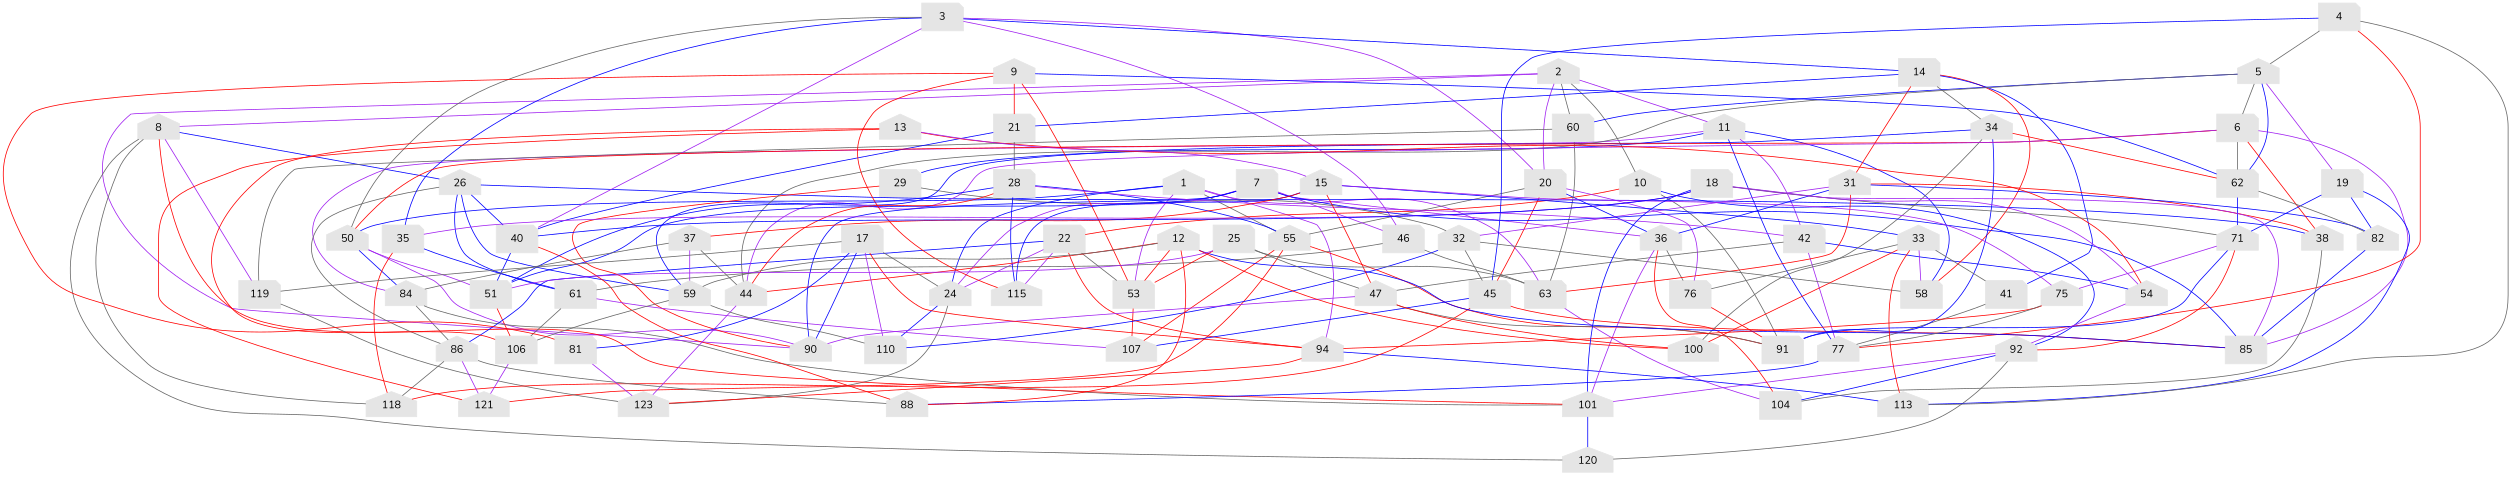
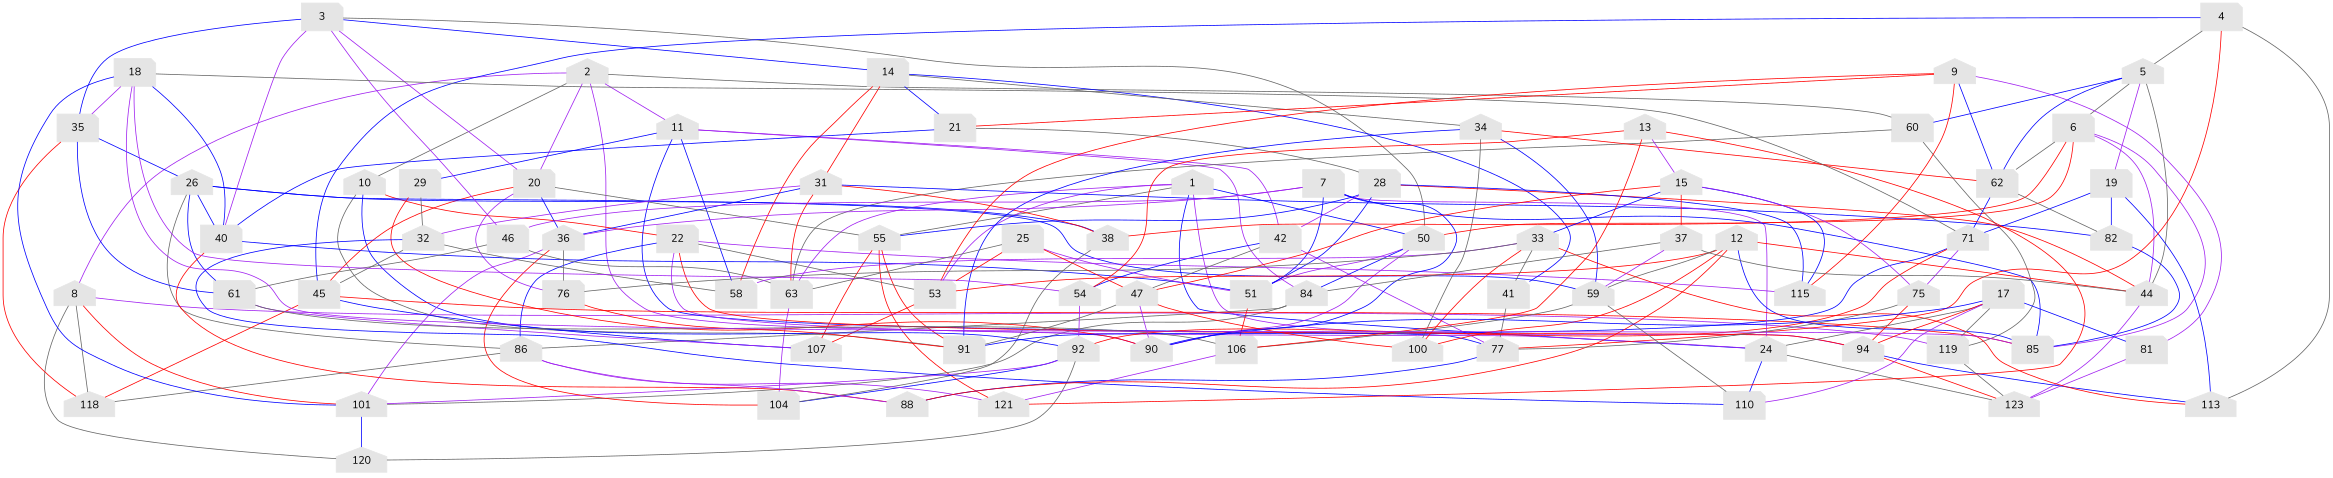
edge "9" -- "81": color red -> purple
edge "8" -- "26": now "35" -- "26"
edge "25" -- "47": color gray40 -> red
edge "86" -- "88": color gray40 -> purple
